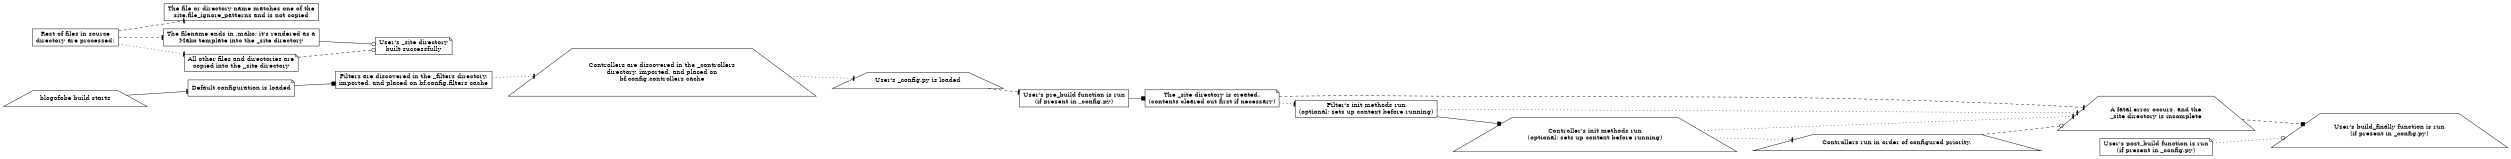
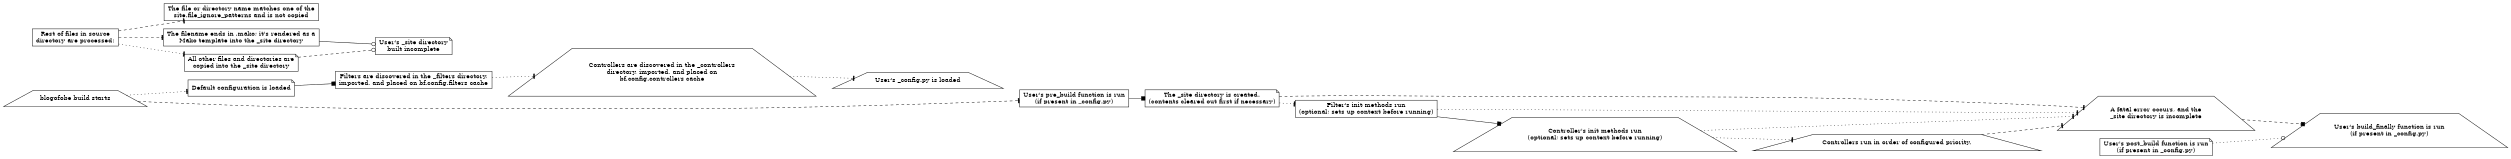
node "User's _site directory built successfully": label "User's _site directory built successfully" -> "User's _site directory built incomplete"
edge "User's _config.py is loaded" -> "User's pre_build function is run (if present in _config.py)": now "blogofobe build starts" -> "User's pre_build function is run (if present in _config.py)"
edge "blogofobe build starts" -> "Default configuration is loaded": style solid -> dotted
edge "Controllers run in order of configured priority." -> "A fatal error occurs, and the _site directory is incomplete": arrowhead odot -> tee
